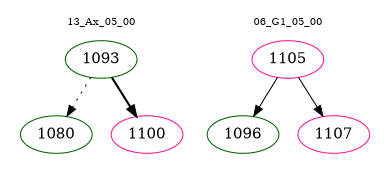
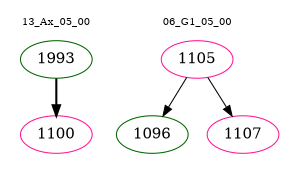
node "1093": label "1093" -> "1993"
node "1080": removed
